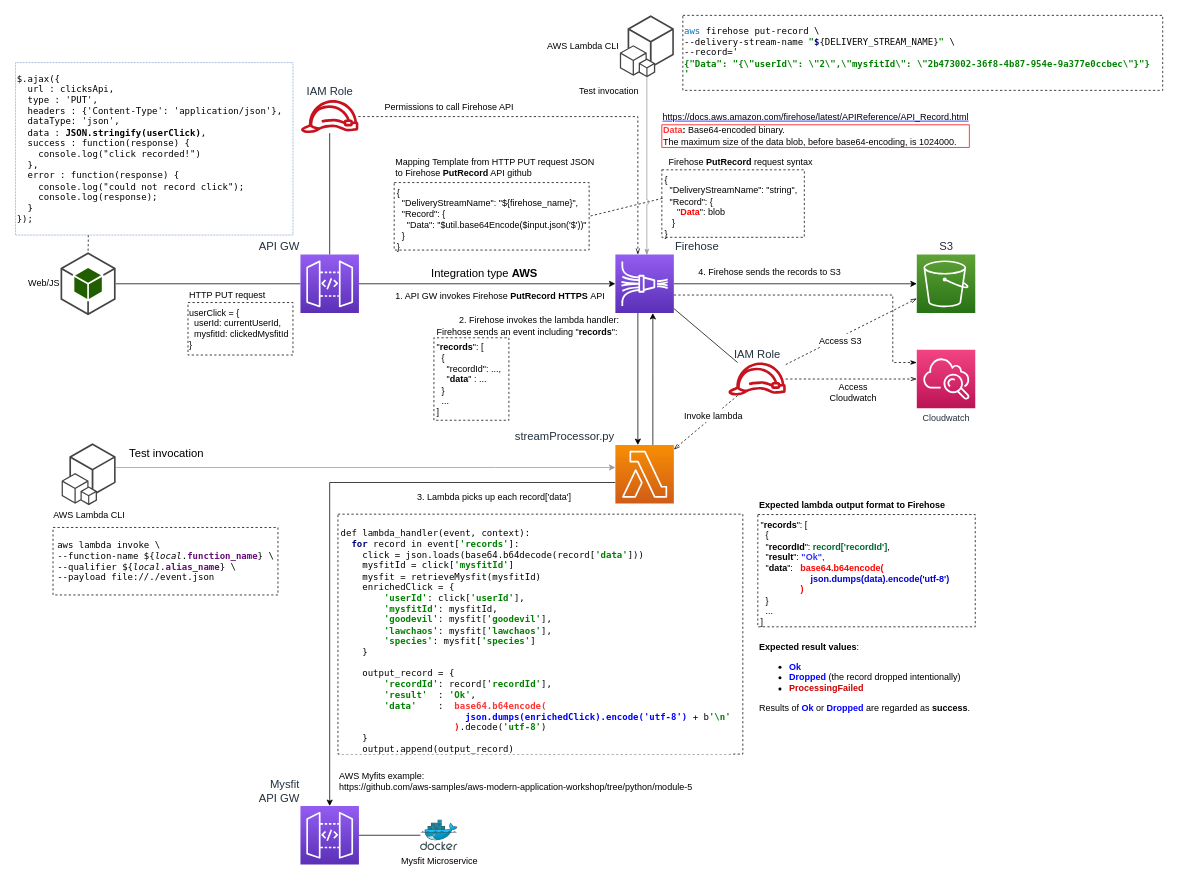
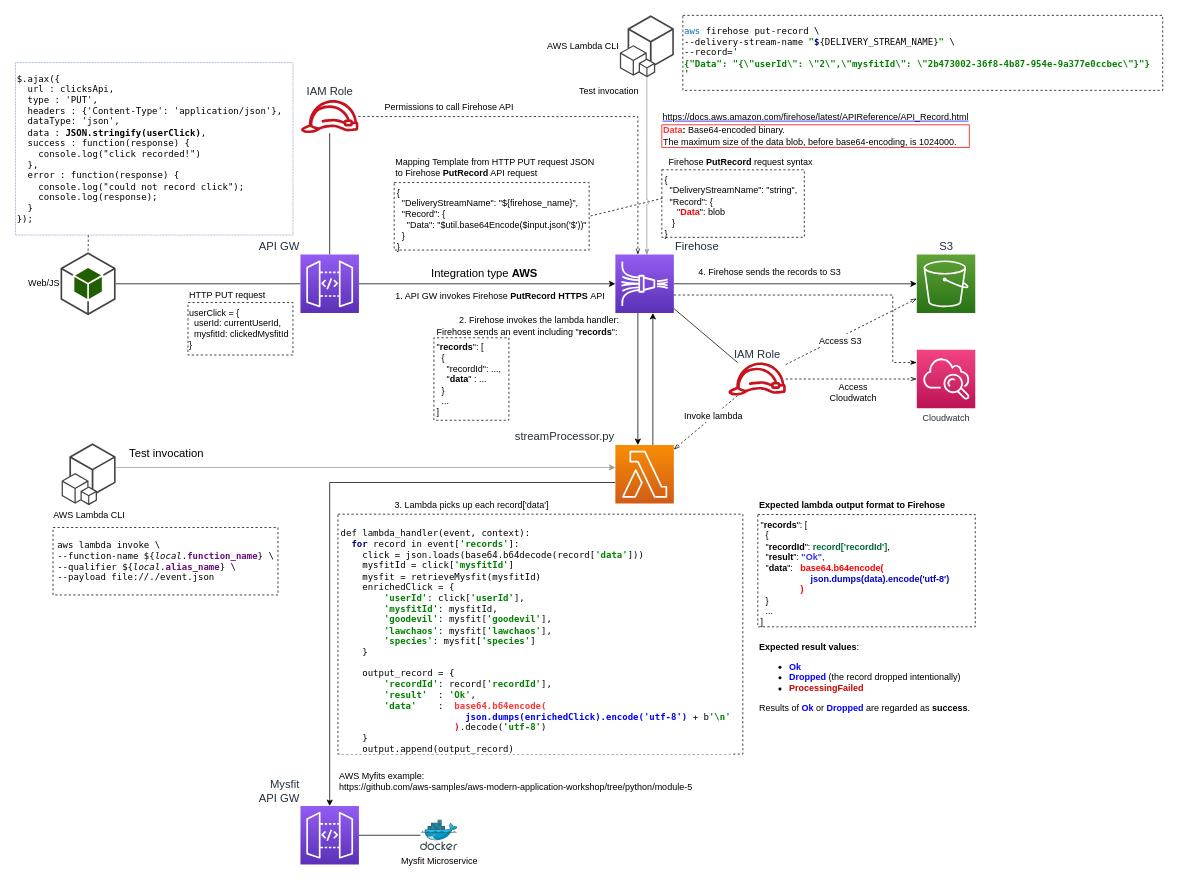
node "Mapping Template from HTTP PUT request JSON to Firehose PutRecord API github": label "Mapping Template from HTTP PUT request JSON to Firehose PutRecord API github" -> "Mapping Template from HTTP PUT request JSON to Firehose PutRecord API request"
node "3. Lambda picks up each record['data']": moved (494, 498) -> (471, 505)
